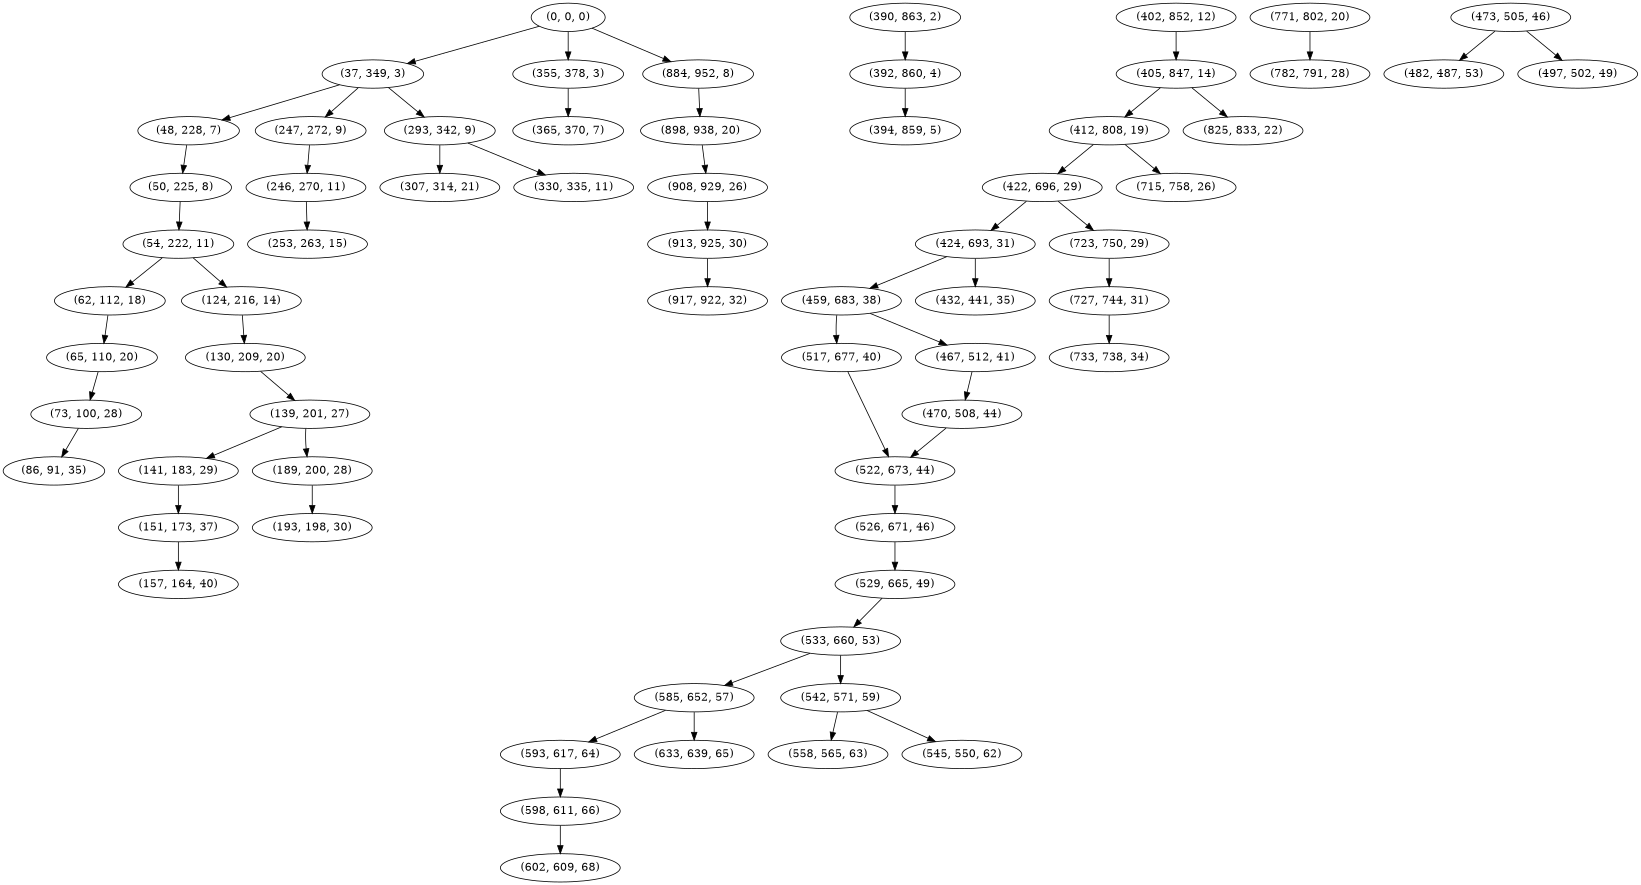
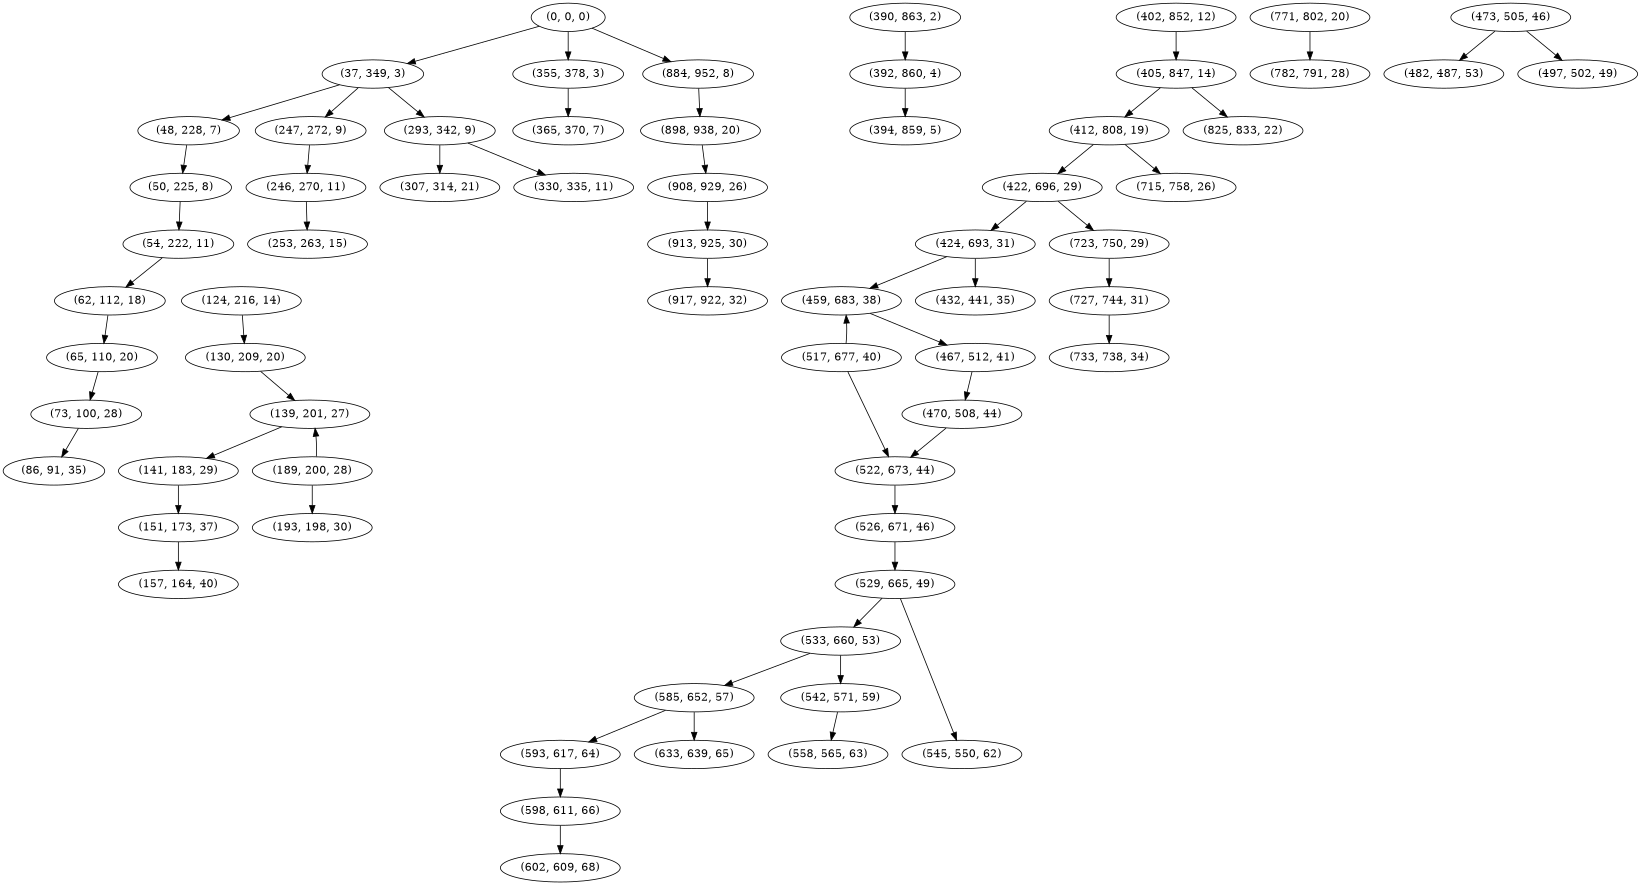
edge "(54, 222, 11)" -> "(124, 216, 14)": removed
edge "(459, 683, 38)" -> "(517, 677, 40)": reversed
edge "(139, 201, 27)" -> "(189, 200, 28)": reversed
edge "(542, 571, 59)" -> "(545, 550, 62)": now "(529, 665, 49)" -> "(545, 550, 62)"
